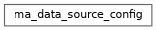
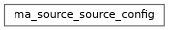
node "ma_data_source_config": label "ma_data_source_config" -> "ma_source_source_config"
